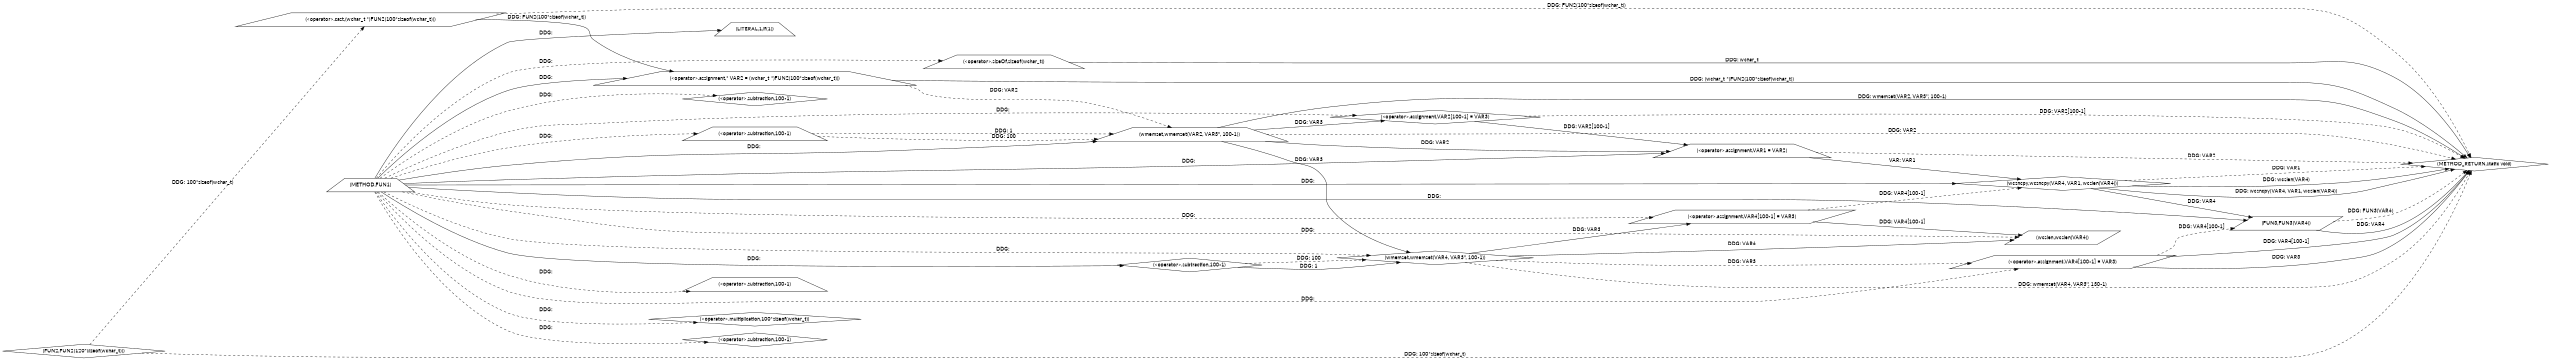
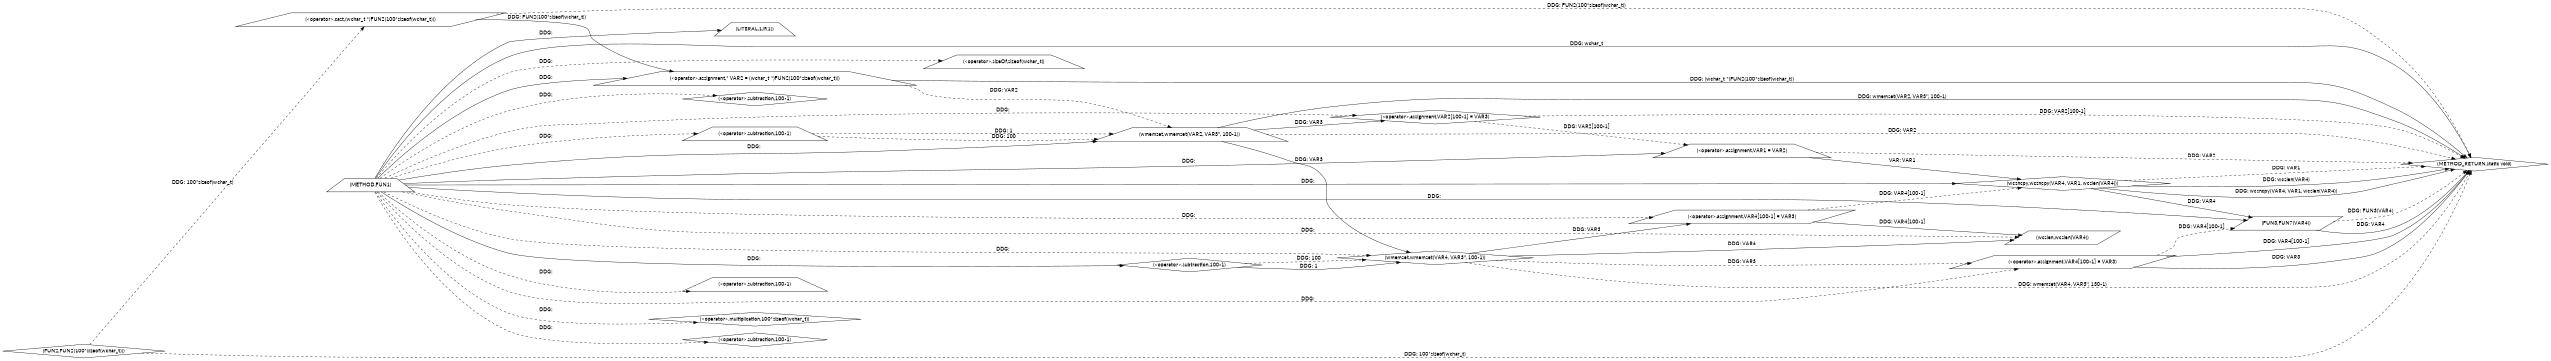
edge "(<operator>.sizeOf,sizeof(wchar_t))" -> "(METHOD_RETURN,static void)": now "(METHOD,FUN1)" -> "(METHOD_RETURN,static void)"
edge "(<operator>.assignment,VAR2[100-1] = VAR3)" -> "(<operator>.assignment,VAR1 = VAR2)": style solid -> dashed
edge "(wmemset,wmemset(VAR2, VAR3'', 100-1))" -> "(<operator>.assignment,VAR1 = VAR2)": removed, label "DDG: VAR2"
node "(FUN3,FUN3(VAR4))": label "(FUN3,FUN3(VAR4))" -> "(FUN3,FUN7(VAR4))"
node "(FUN2,FUN2(120*sizeof(wchar_t)))": label "(FUN2,FUN2(120*sizeof(wchar_t)))" -> "(FUN2,FUN2(100*sizeof(wchar_t)))"
